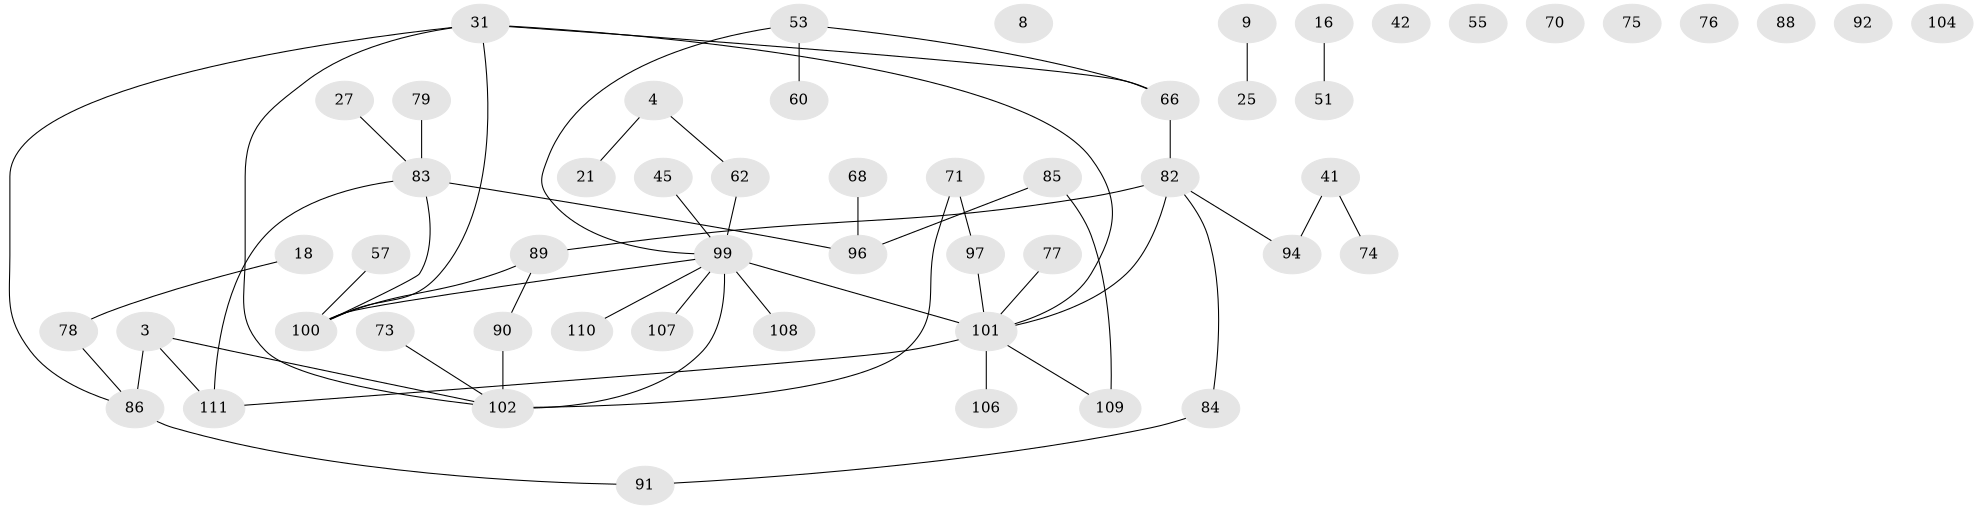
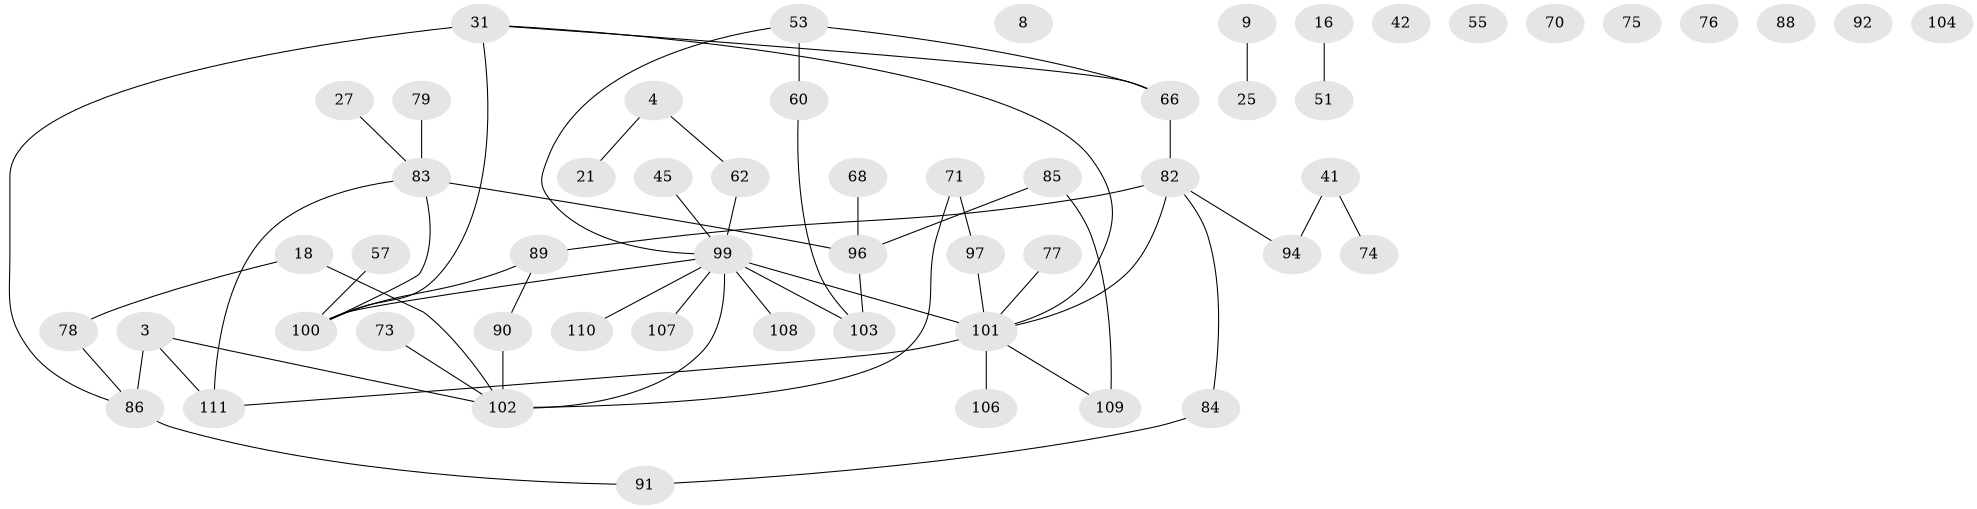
edge "31" -- "102": now "18" -- "102"
node "103": added
